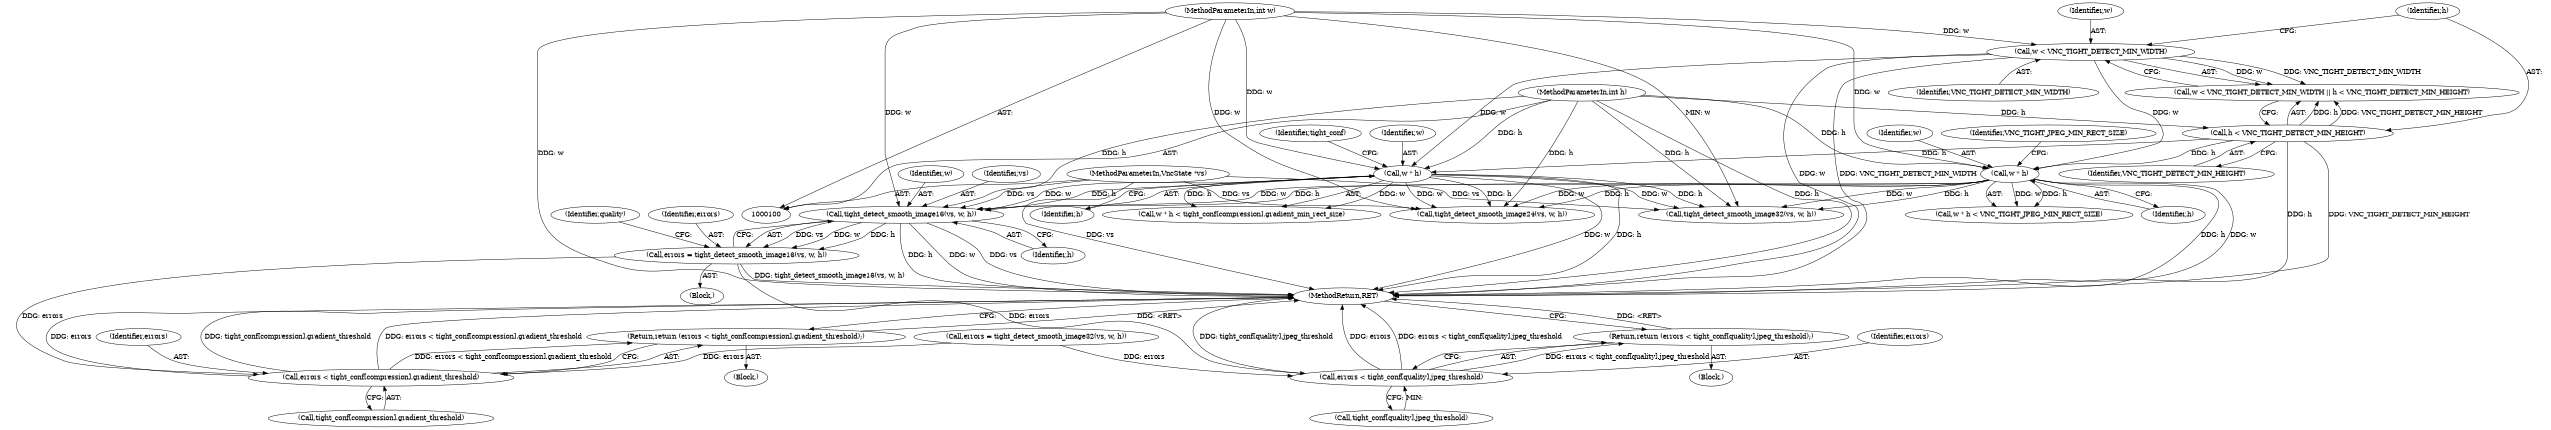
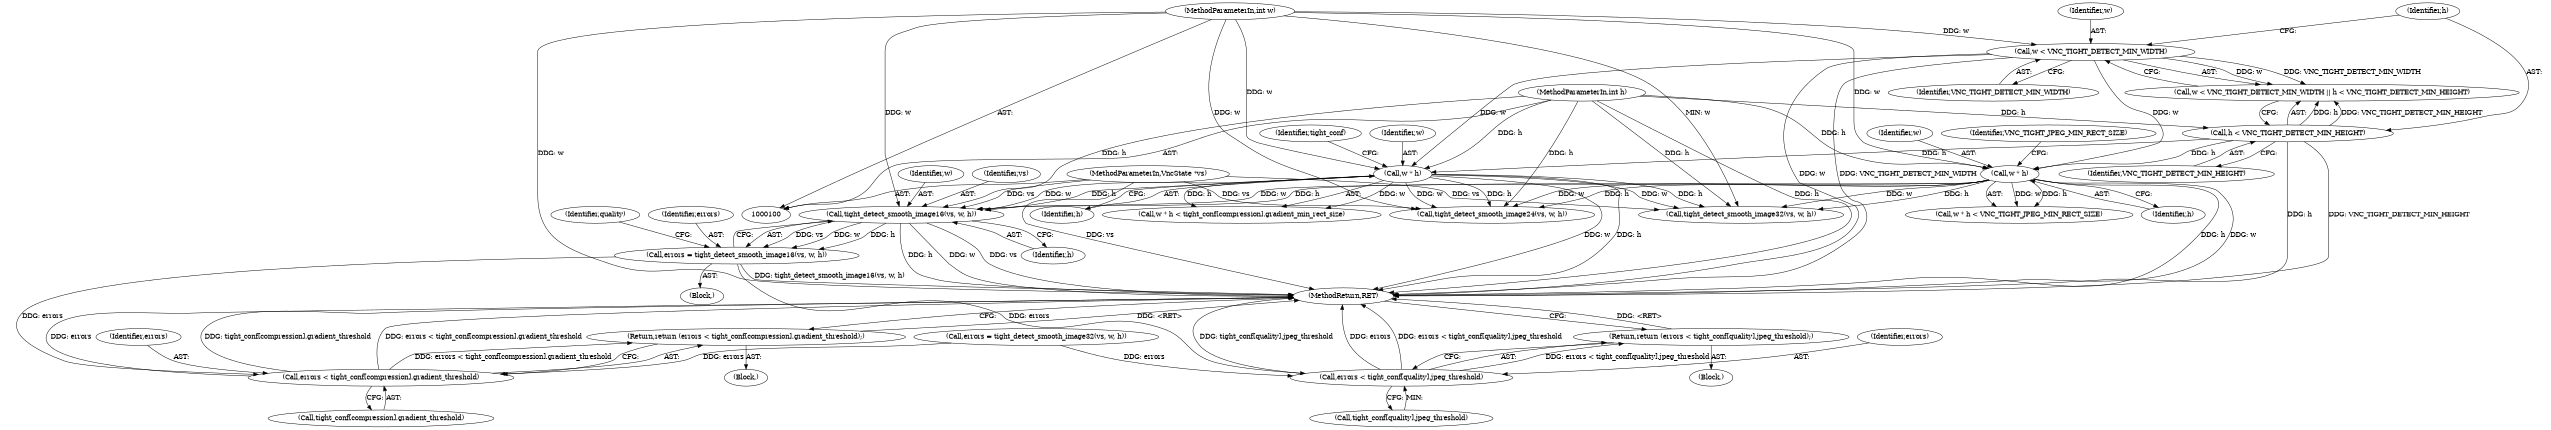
edge "(Call,w < VNC_TIGHT_DETECT_MIN_WIDTH)" -> "(Identifier,VNC_TIGHT_DETECT_MIN_WIDTH)": added, label "CFG:"
